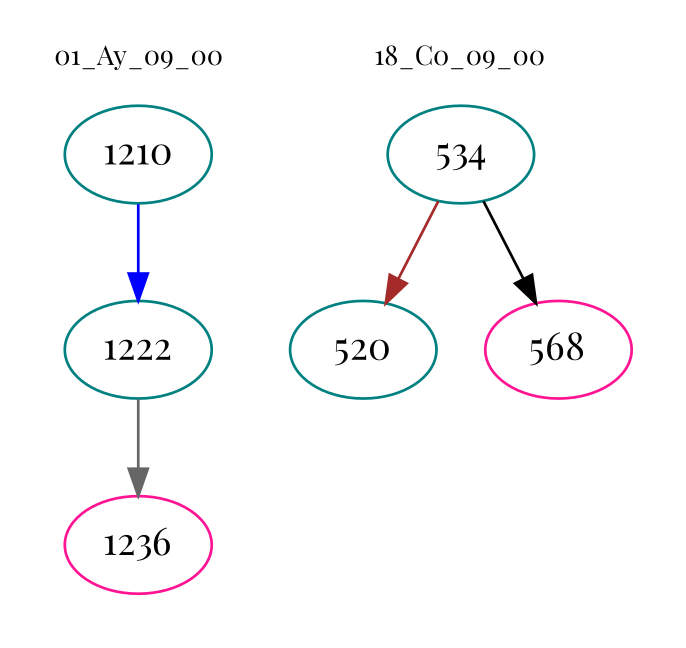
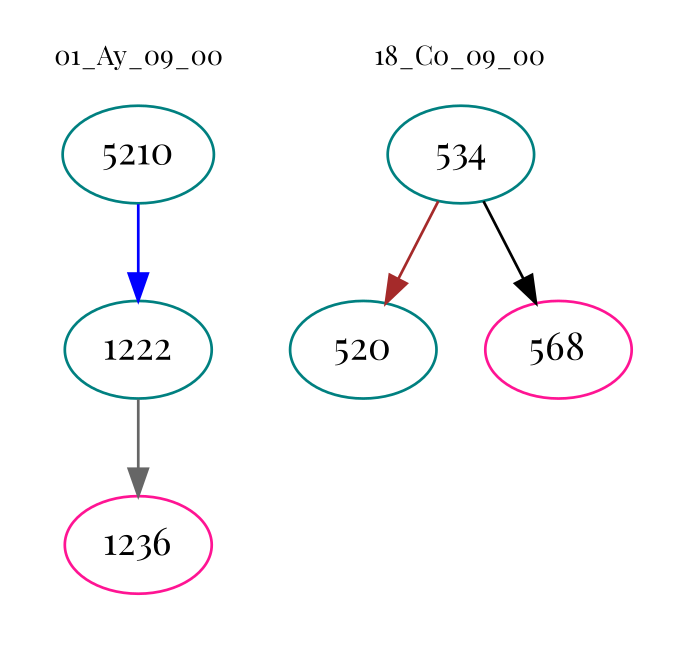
node "1210": label "1210" -> "5210"
